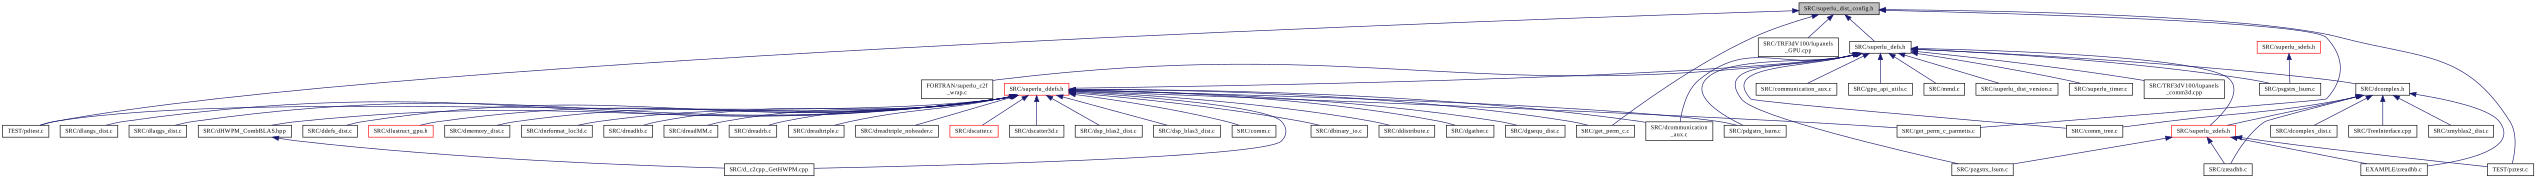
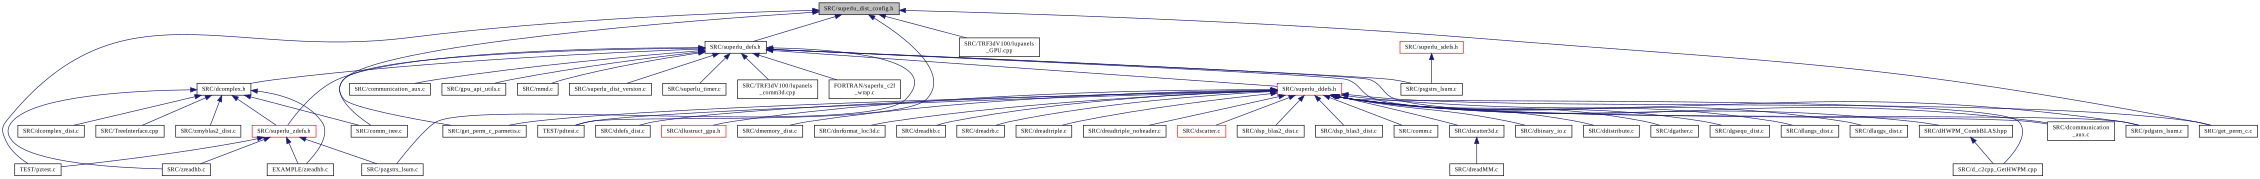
edge "SRC/dreadMM.c" -> "SRC/superlu_ddefs.h": now "SRC/dreadMM.c" -> "SRC/dscatter3d.c"
